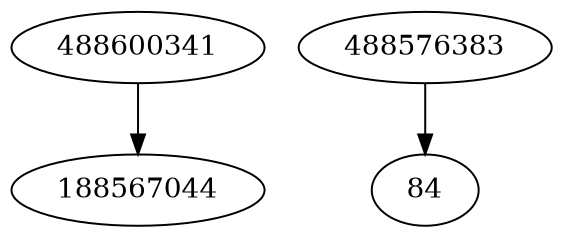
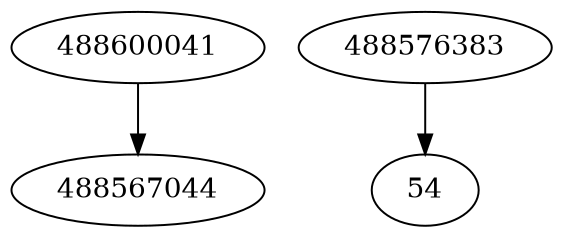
node "488600341": label "488600341" -> "488600041"
node "188567044": label "188567044" -> "488567044"
node "84": label "84" -> "54"
